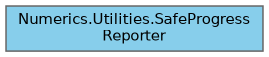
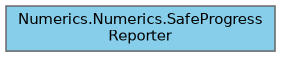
node "Numerics.Utilities.SafeProgress Reporter": label "Numerics.Utilities.SafeProgress Reporter" -> "Numerics.Numerics.SafeProgress Reporter"
